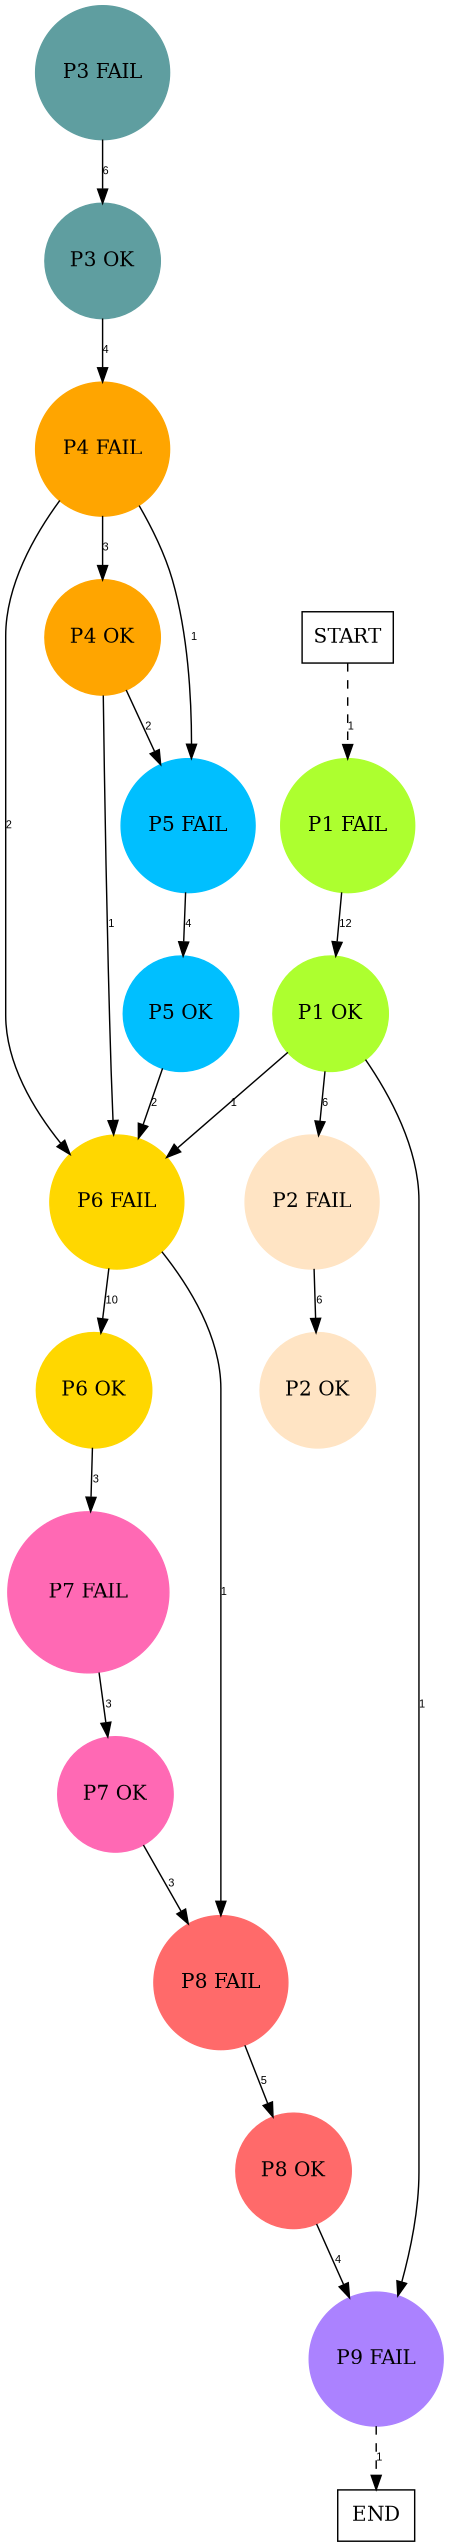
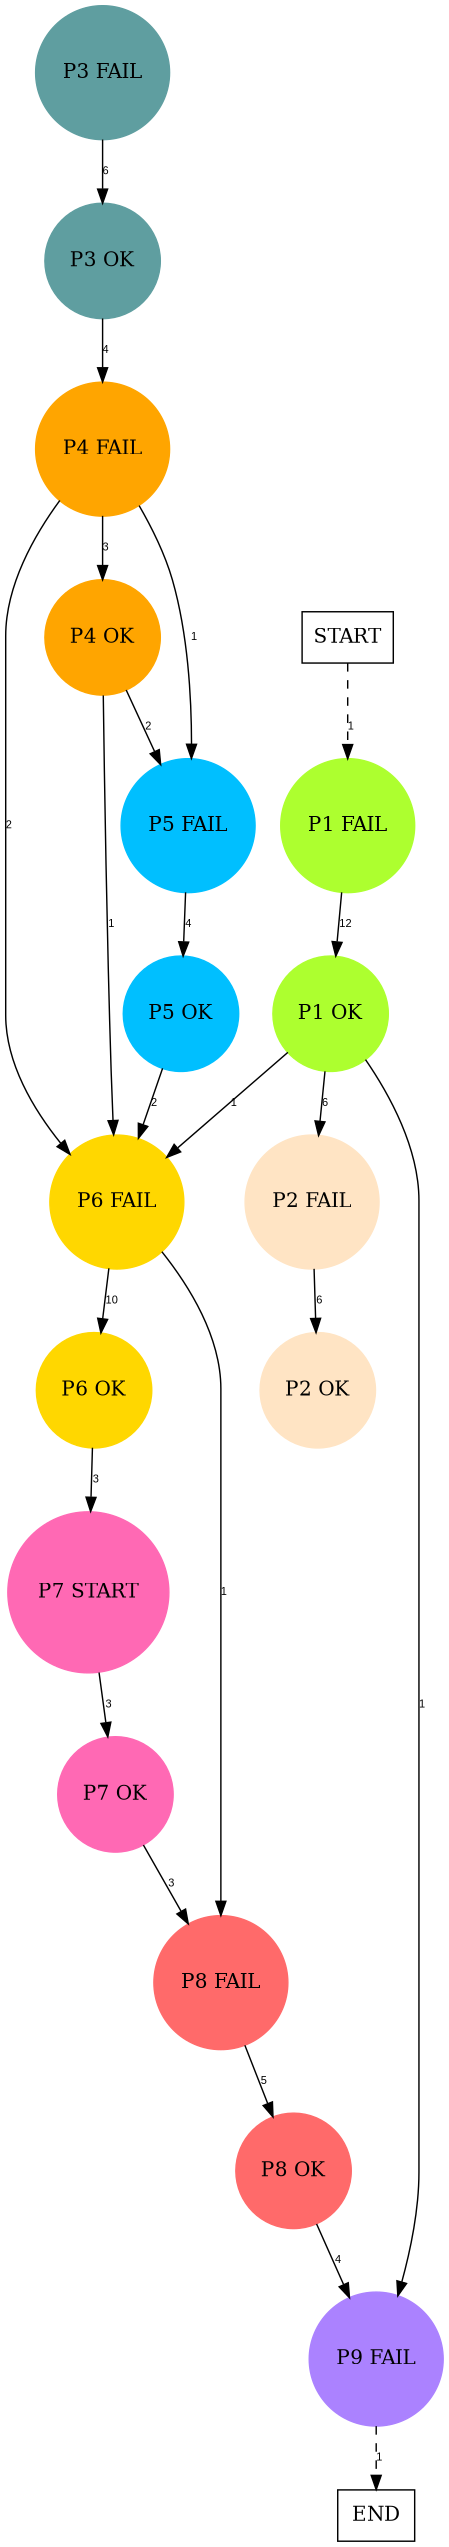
node "P7 FAIL": label "P7 FAIL" -> "P7 START"
